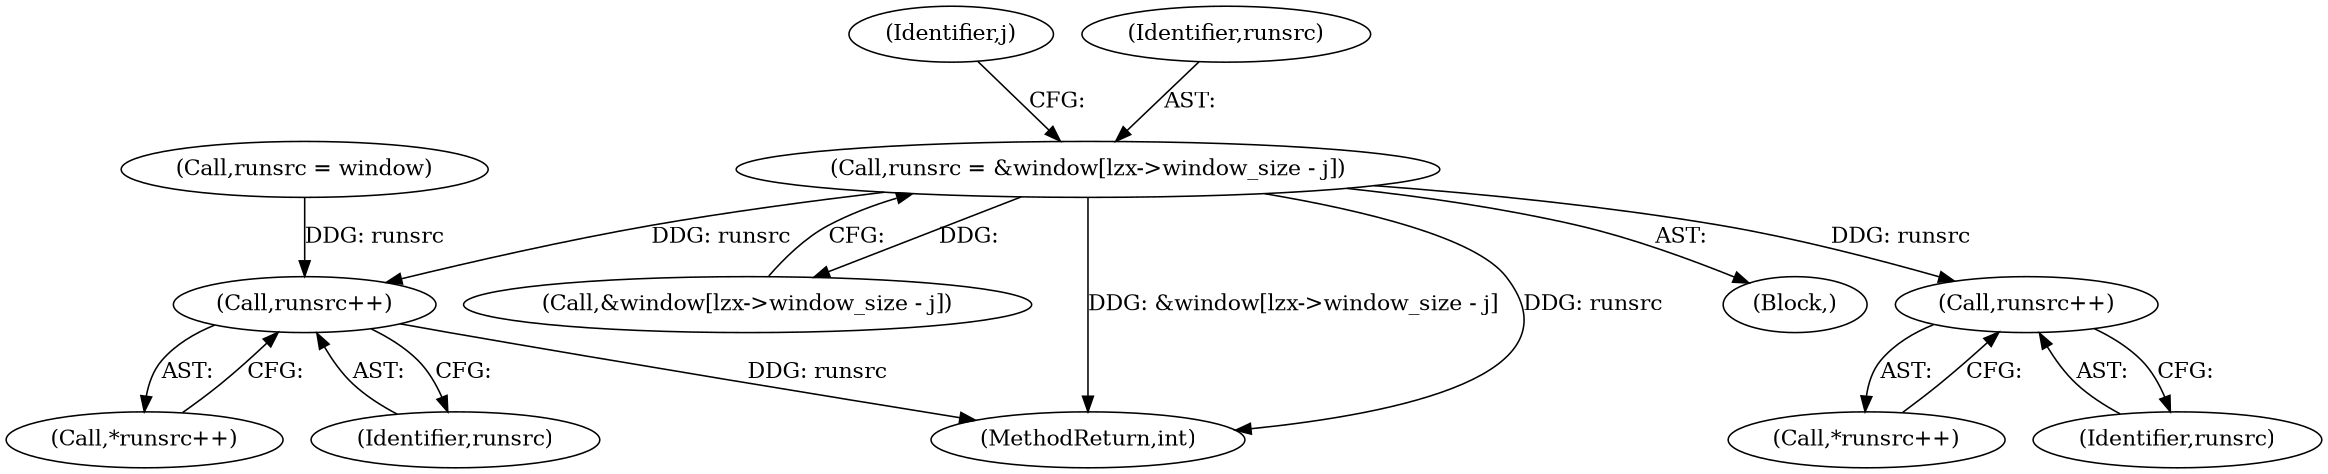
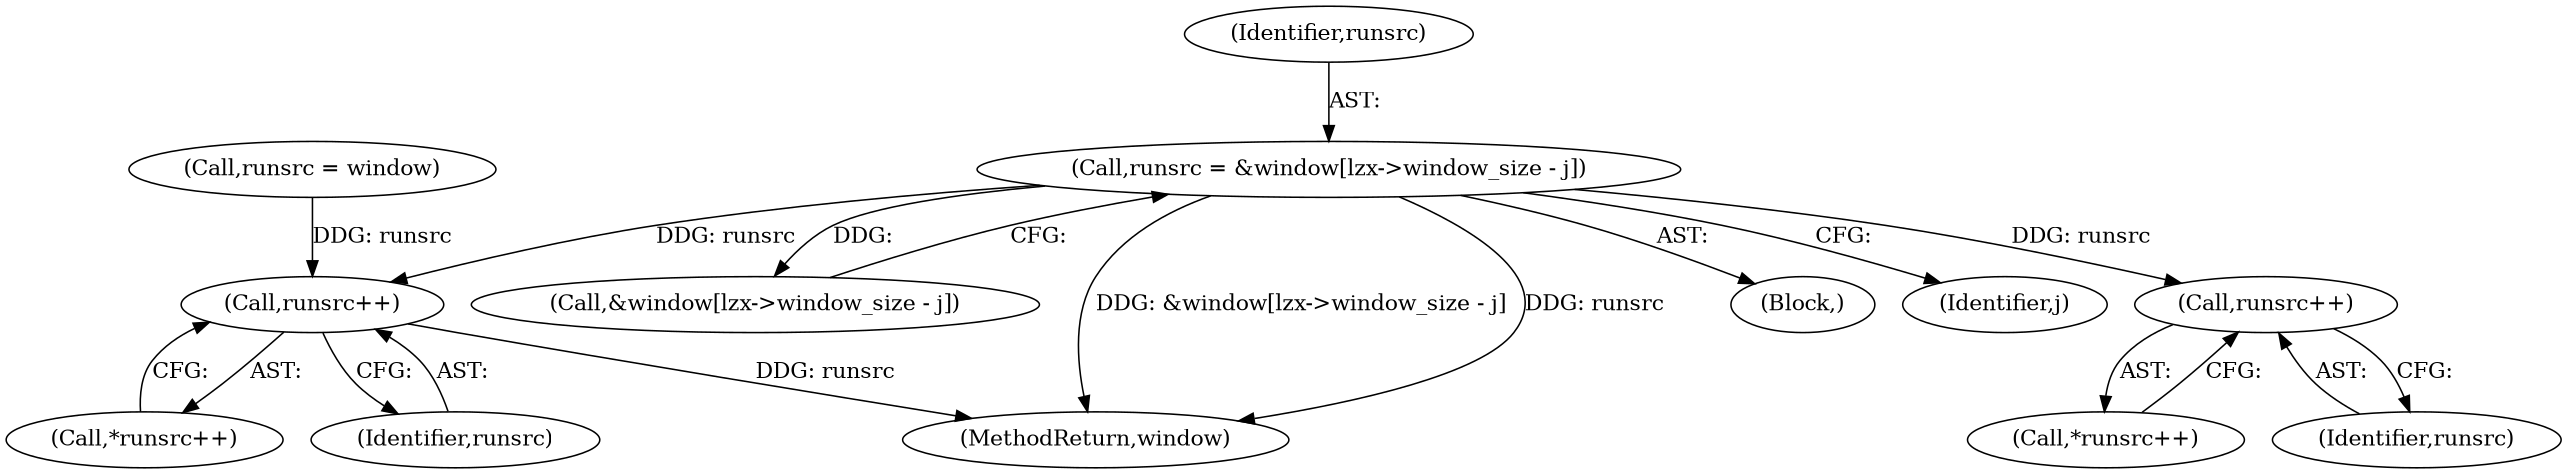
edge "(Identifier,j)" -> "(Call,runsrc = &window[lzx->window_size - j])": reversed
node "(MethodReturn,int)": label "(MethodReturn,int)" -> "(MethodReturn,window)"
